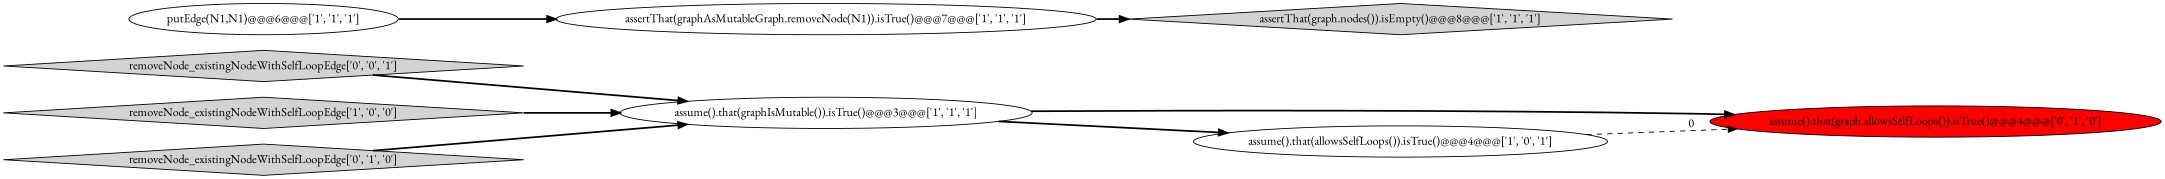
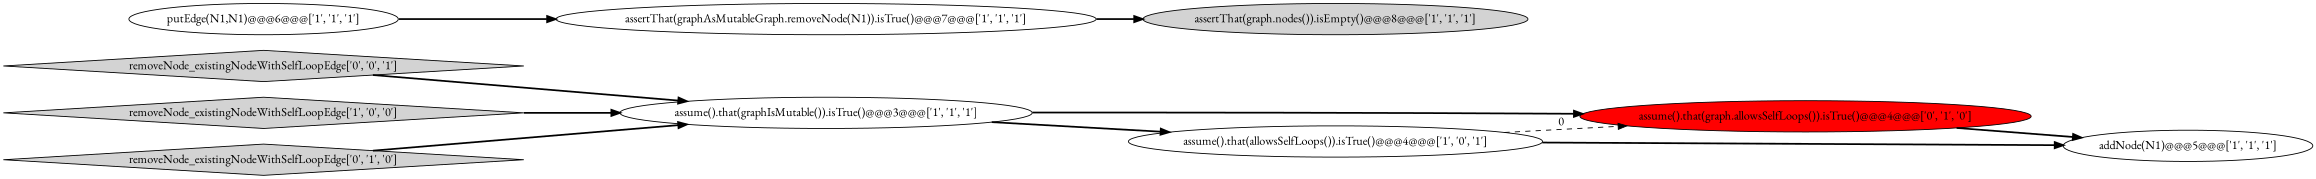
node "assertThat(graph.nodes()).isEmpty()@@@8@@@['1', '1', '1']": shape diamond -> ellipse
node "addNode(N1)@@@5@@@['1', '1', '1']": added
